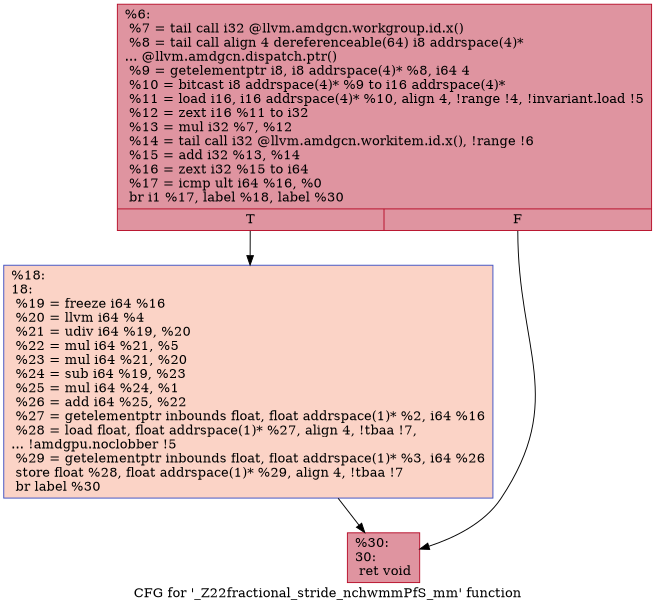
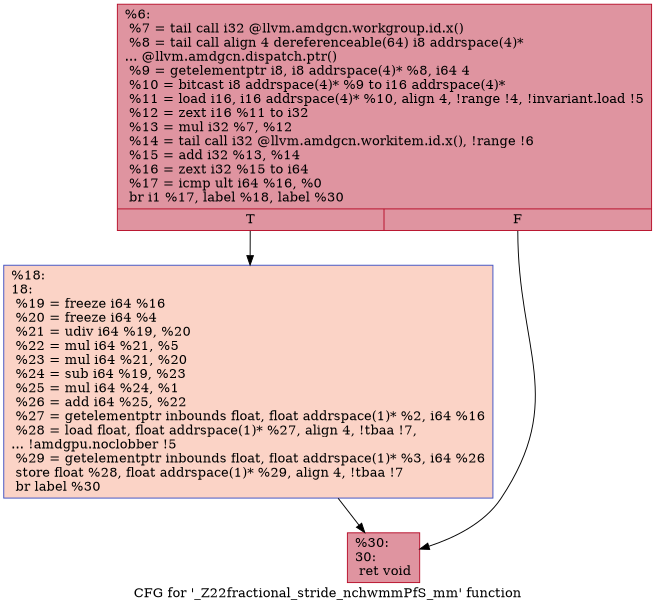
node "%18:": text "%20 = llvm i64 %4" -> "%20 = freeze i64 %4"
